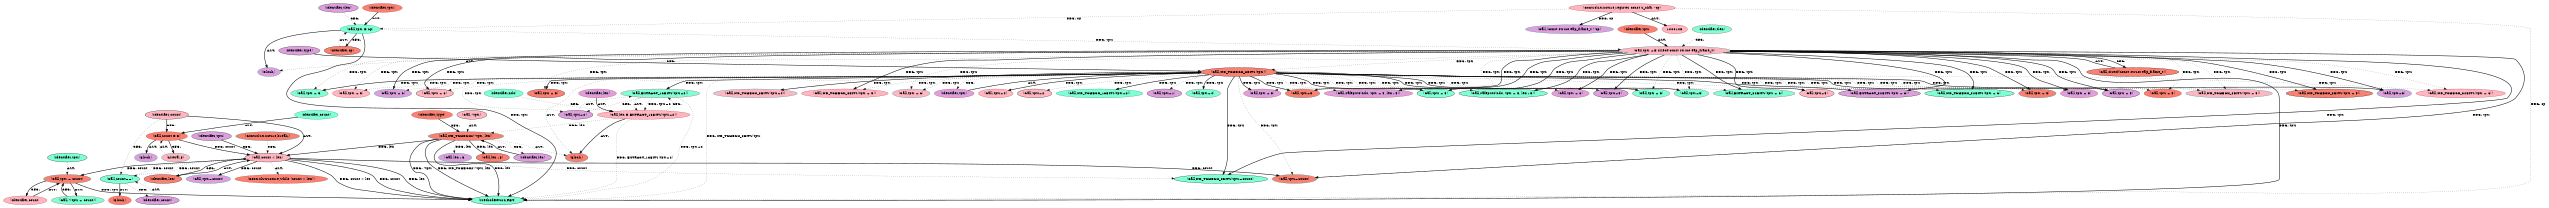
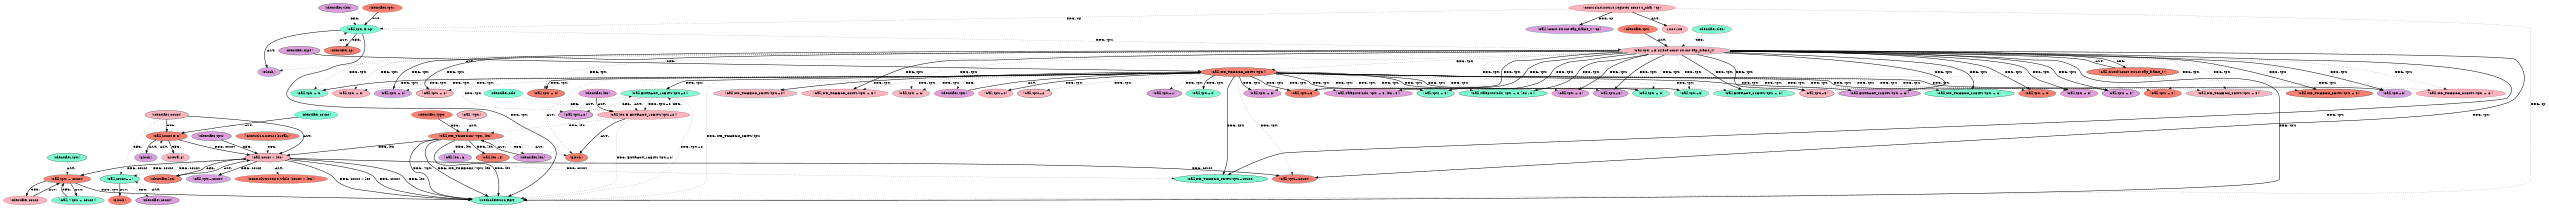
node "(Call,ND_TCHECK_16BITS(tptr+2))": removed
node "(Call,count = 5)": color brown -> black
